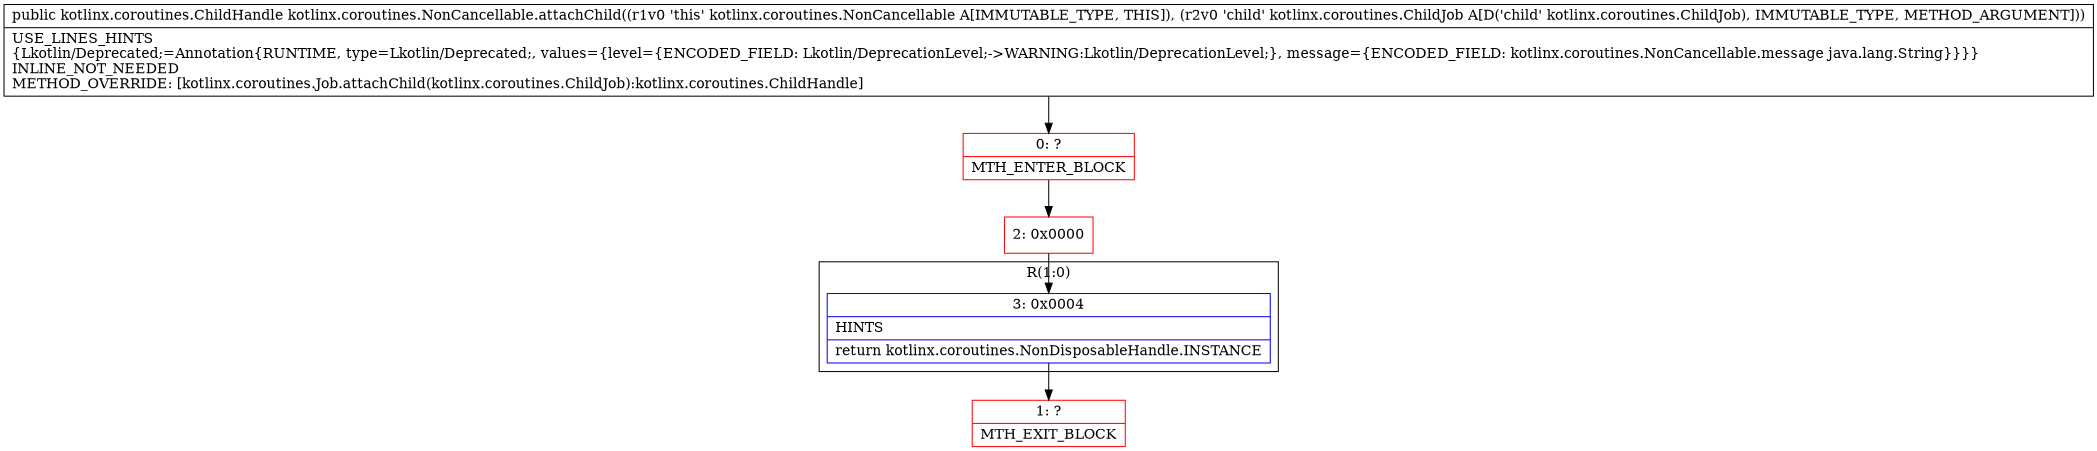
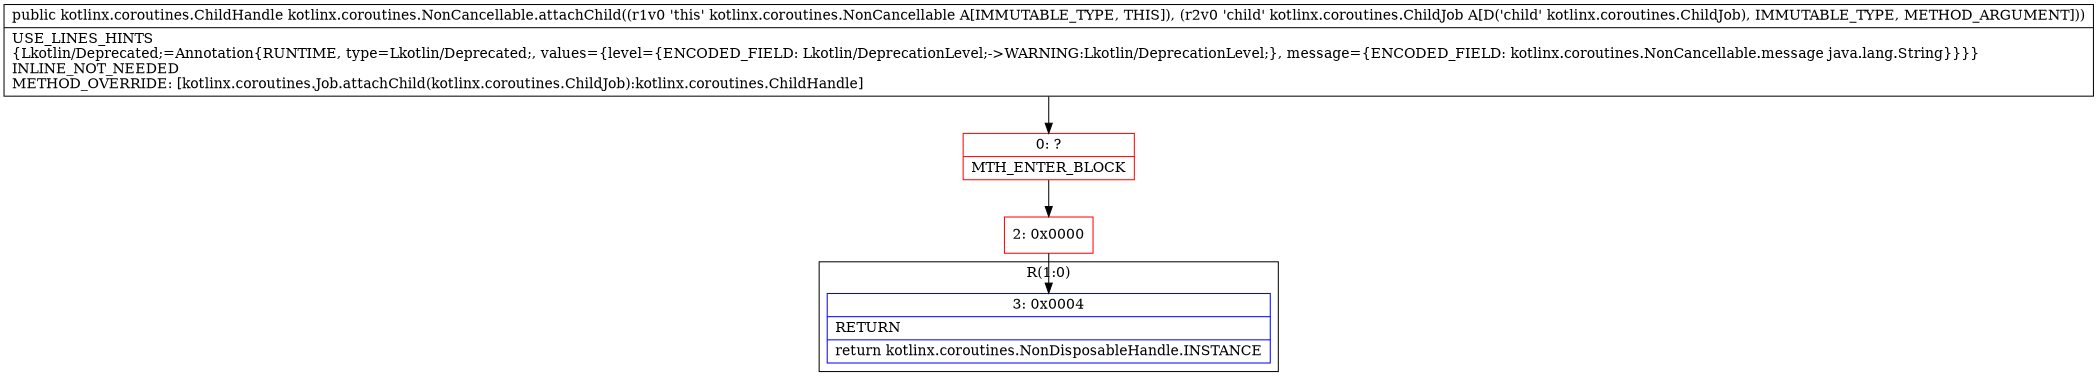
node "3: 0x0004": text "HINTS" -> "RETURN"
node "1: ?": removed
